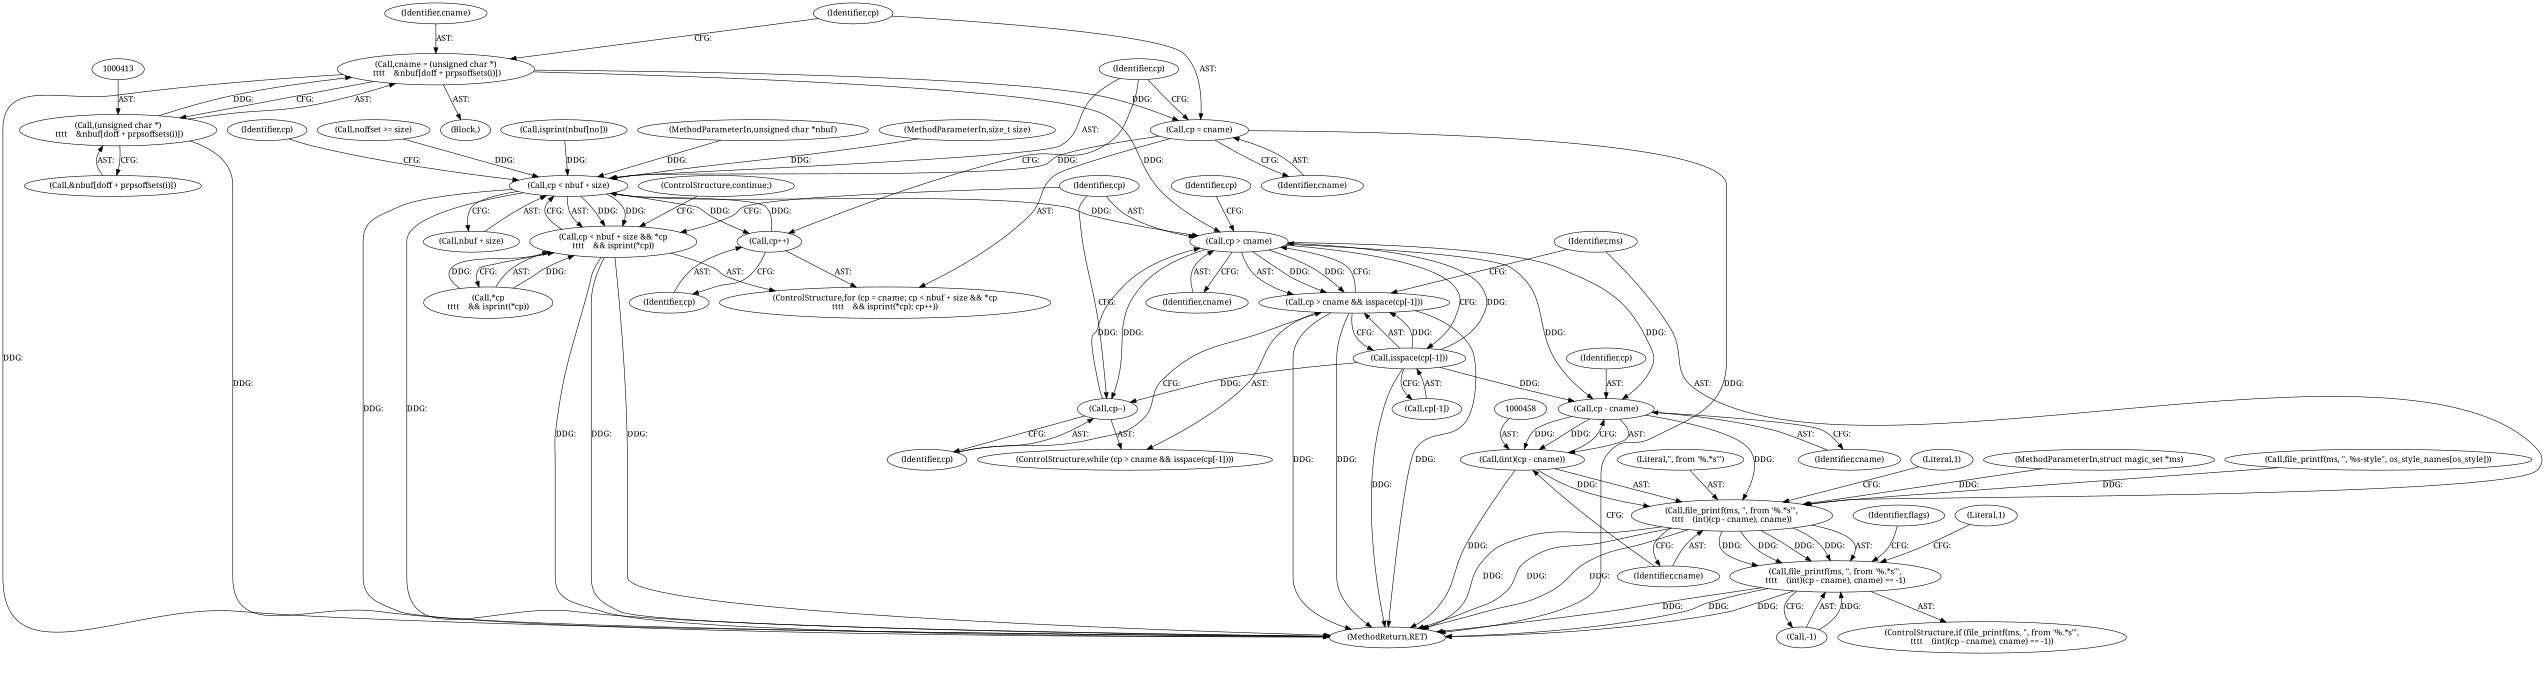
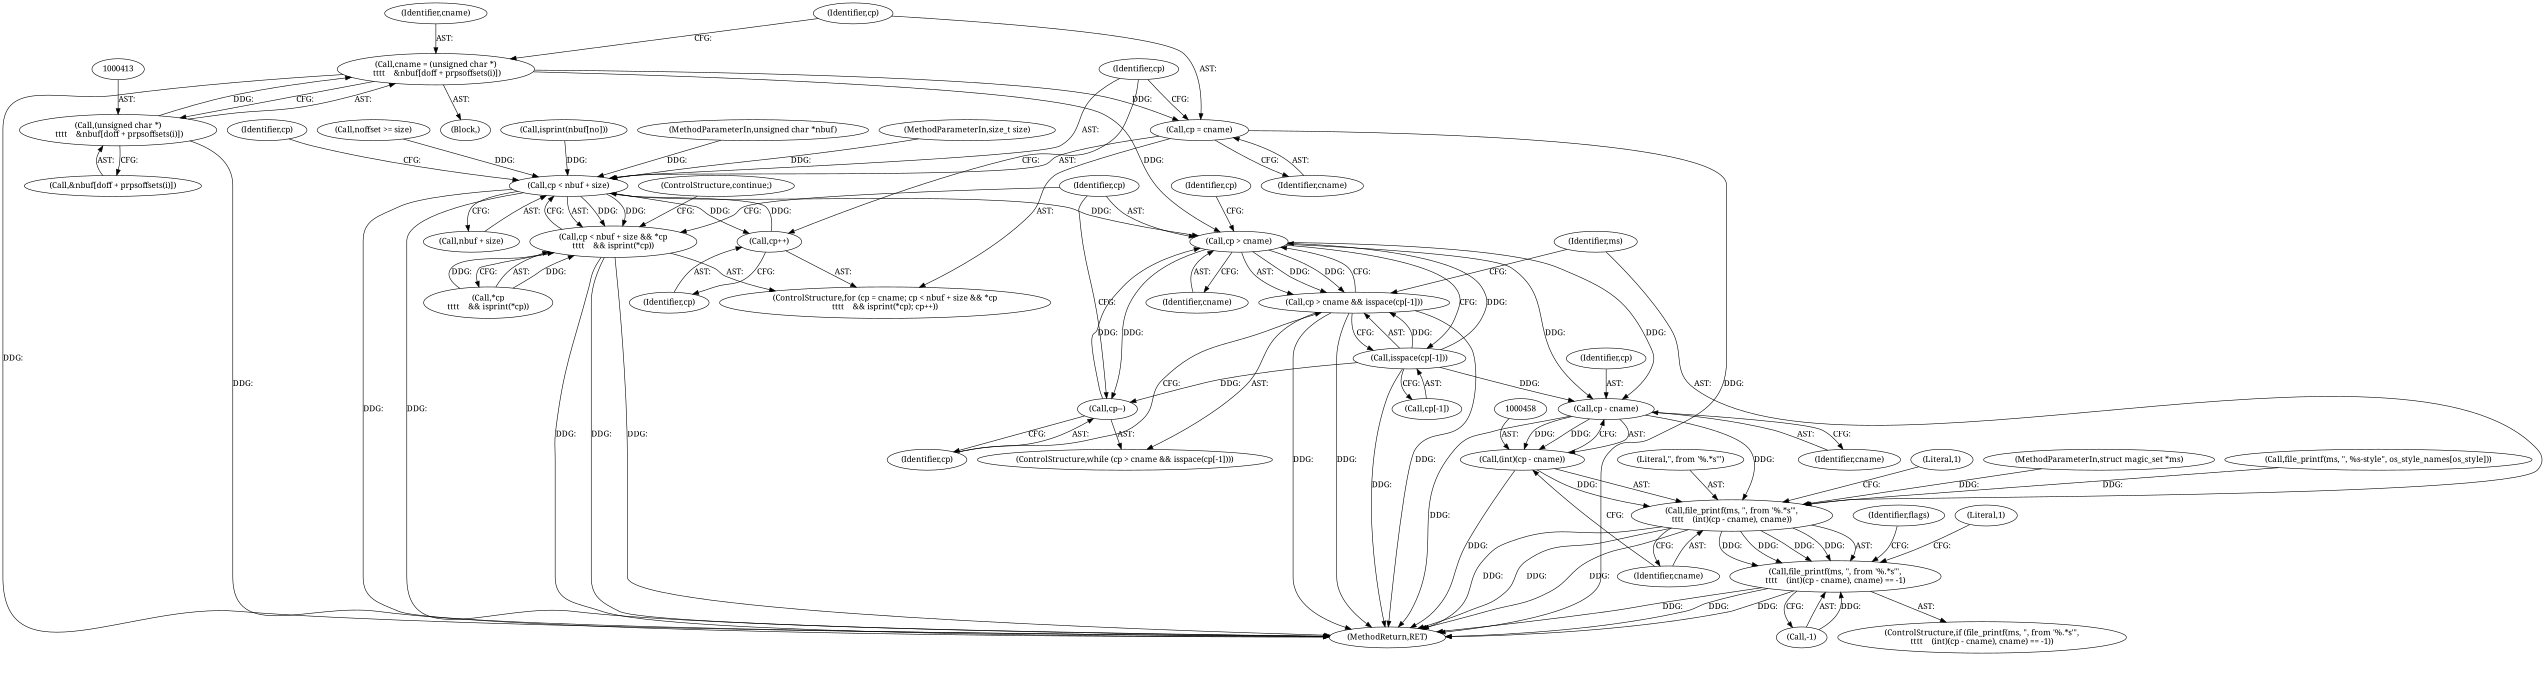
edge "(Call,cp = cname)" -> "(Call,cp < nbuf + size)": label "DDG: " -> "AST: "
edge "(Call,cp - cname)" -> "(MethodReturn,RET)": added, label "DDG:"
